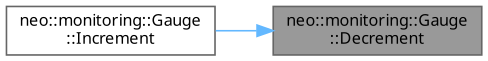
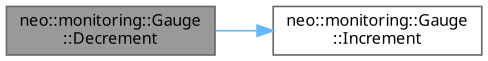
edge "neo::monitoring::Gauge ::Increment" -> "neo::monitoring::Gauge ::Decrement": reversed
